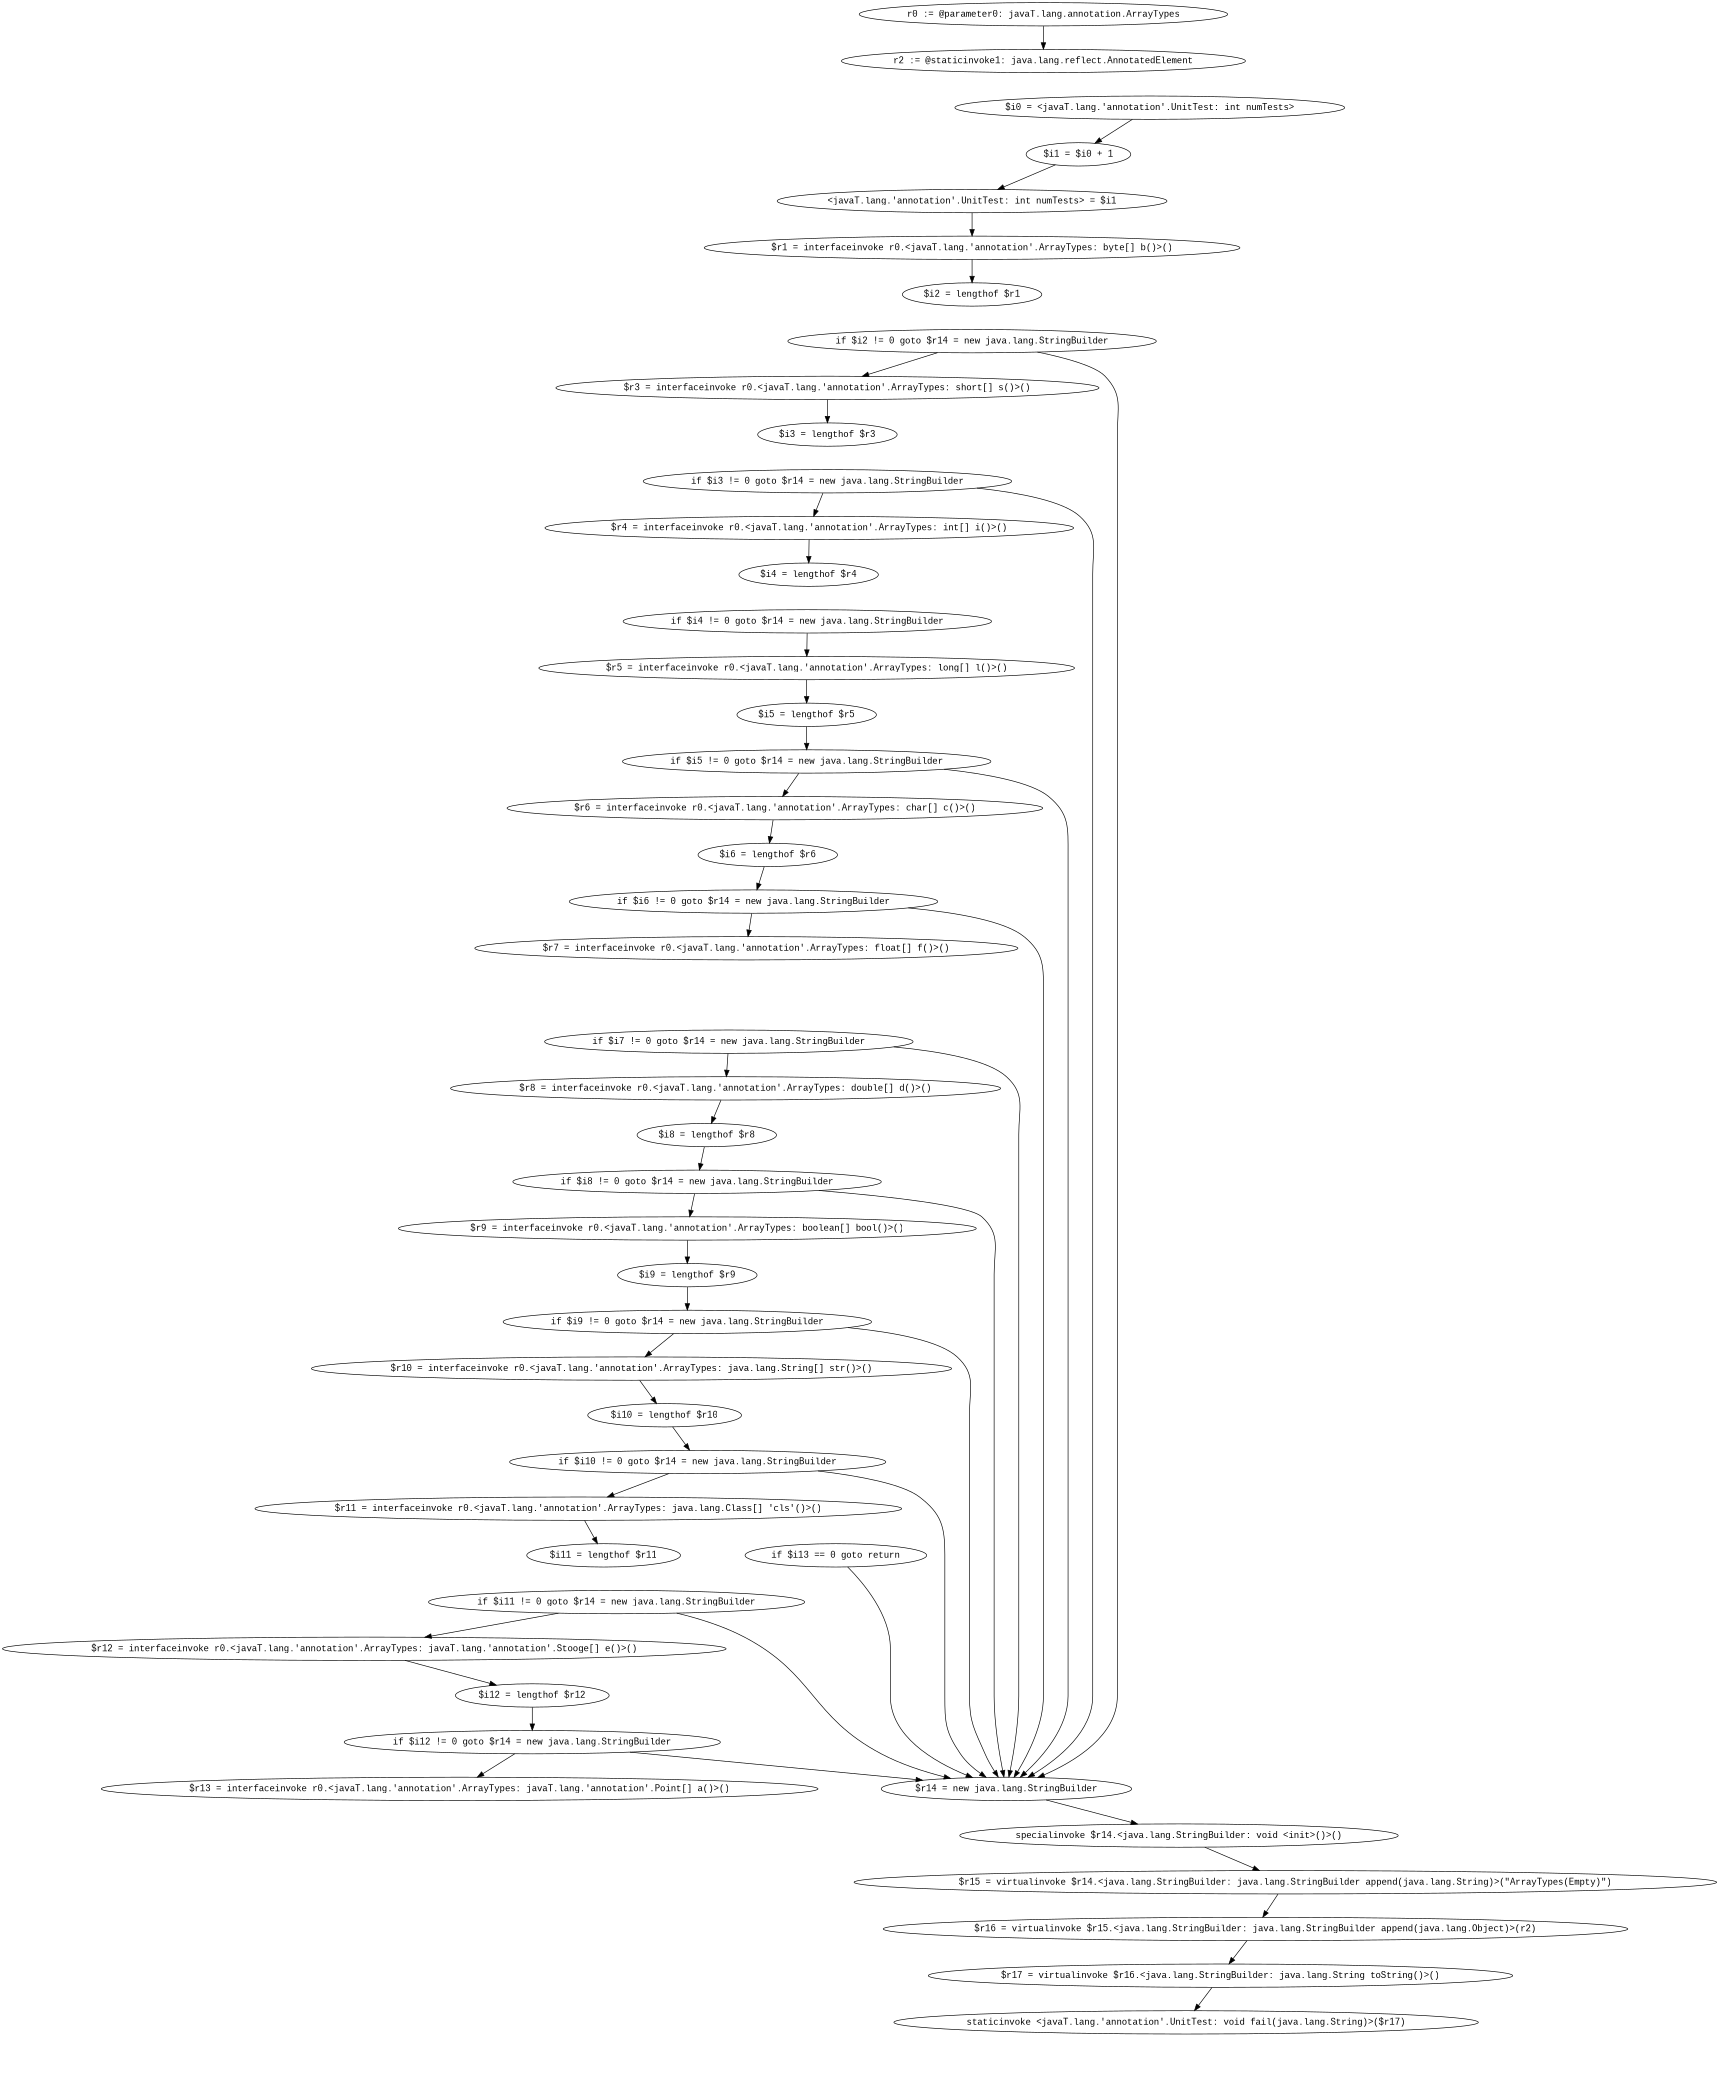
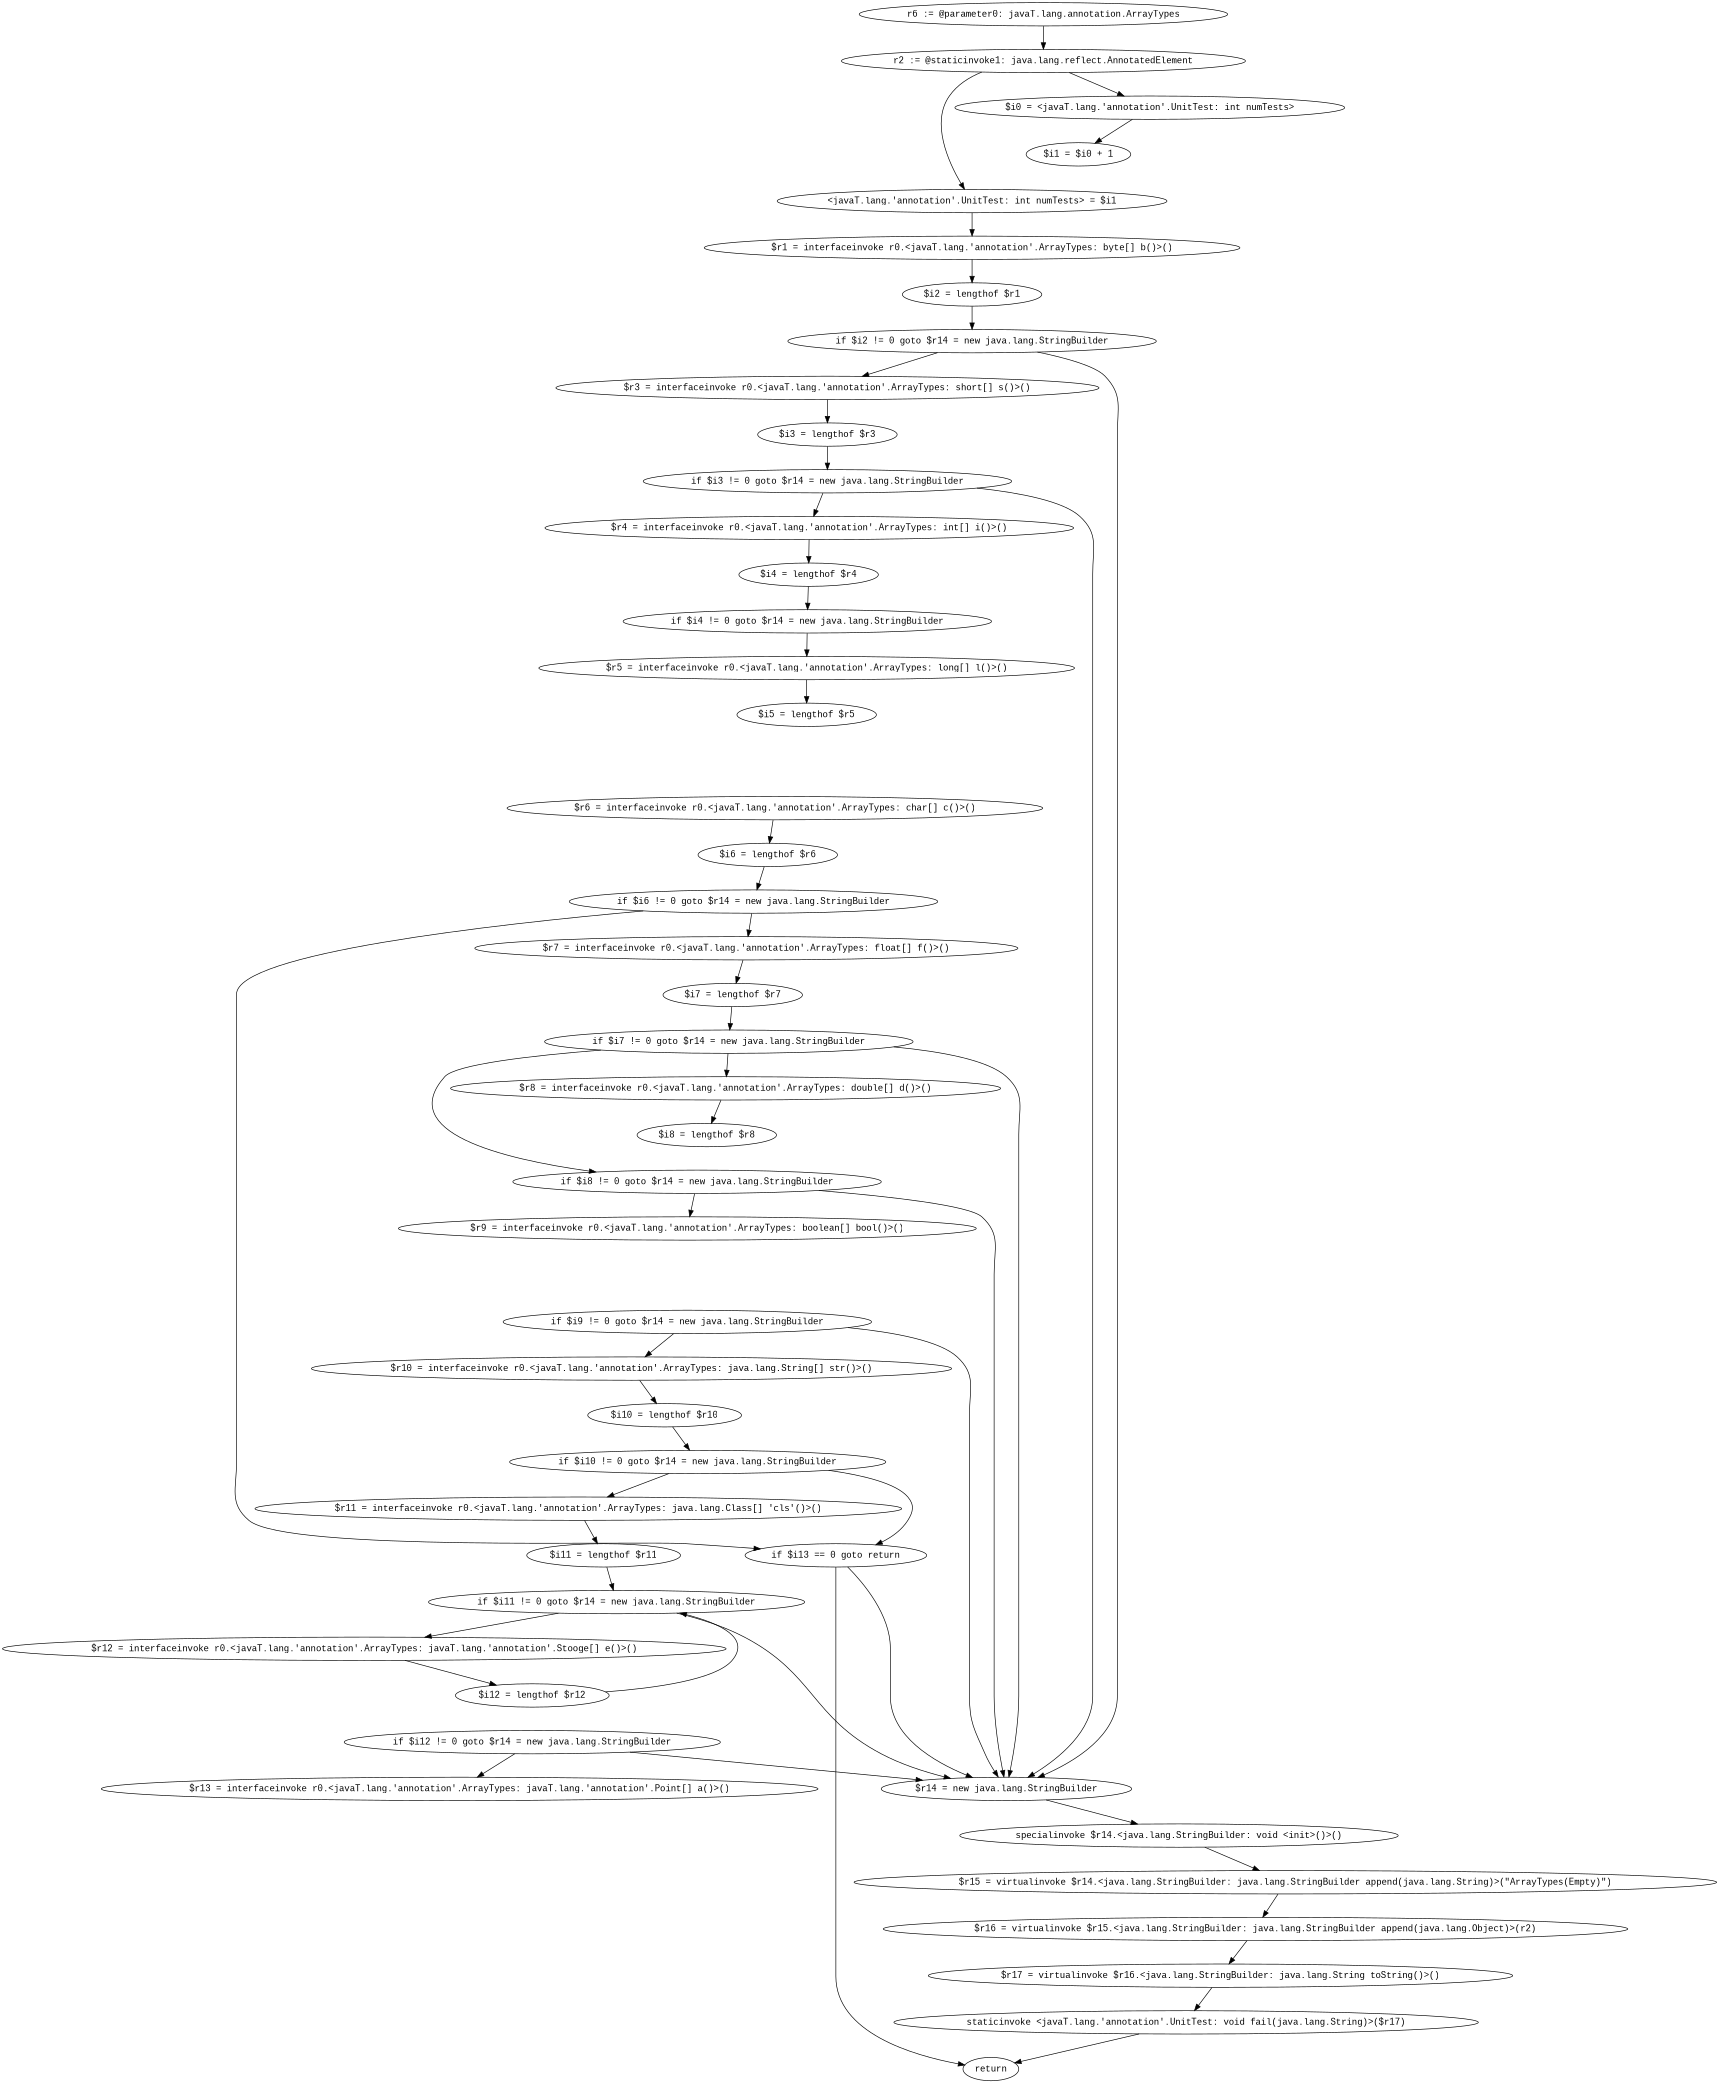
node "r0 := @parameter0: javaT.lang.annotation.ArrayTypes": label "r0 := @parameter0: javaT.lang.annotation.ArrayTypes" -> "r6 := @parameter0: javaT.lang.annotation.ArrayTypes"
edge "r2 := @staticinvoke1: java.lang.reflect.AnnotatedElement" -> "$i0 = <javaT.lang.'annotation'.UnitTest: int numTests>": added
edge "$i1 = $i0 + 1" -> "<javaT.lang.'annotation'.UnitTest: int numTests> = $i1": now "r2 := @staticinvoke1: java.lang.reflect.AnnotatedElement" -> "<javaT.lang.'annotation'.UnitTest: int numTests> = $i1"
edge "$i2 = lengthof $r1" -> "if $i2 != 0 goto $r14 = new java.lang.StringBuilder": added
edge "$i3 = lengthof $r3" -> "if $i3 != 0 goto $r14 = new java.lang.StringBuilder": added
edge "$i4 = lengthof $r4" -> "if $i4 != 0 goto $r14 = new java.lang.StringBuilder": added
node "if $i5 != 0 goto $r14 = new java.lang.StringBuilder": removed
node "$i7 = lengthof $r7": added
edge "$i8 = lengthof $r8" -> "if $i8 != 0 goto $r14 = new java.lang.StringBuilder": now "if $i7 != 0 goto $r14 = new java.lang.StringBuilder" -> "if $i8 != 0 goto $r14 = new java.lang.StringBuilder"
node "$i9 = lengthof $r9": removed
edge "if $i6 != 0 goto $r14 = new java.lang.StringBuilder" -> "$r14 = new java.lang.StringBuilder": now "if $i6 != 0 goto $r14 = new java.lang.StringBuilder" -> "if $i13 == 0 goto return"
edge "$i11 = lengthof $r11" -> "if $i11 != 0 goto $r14 = new java.lang.StringBuilder": added
edge "if $i10 != 0 goto $r14 = new java.lang.StringBuilder" -> "$r14 = new java.lang.StringBuilder": now "if $i10 != 0 goto $r14 = new java.lang.StringBuilder" -> "if $i13 == 0 goto return"
edge "$i12 = lengthof $r12" -> "if $i12 != 0 goto $r14 = new java.lang.StringBuilder": now "$i12 = lengthof $r12" -> "if $i11 != 0 goto $r14 = new java.lang.StringBuilder"
node "return": added
